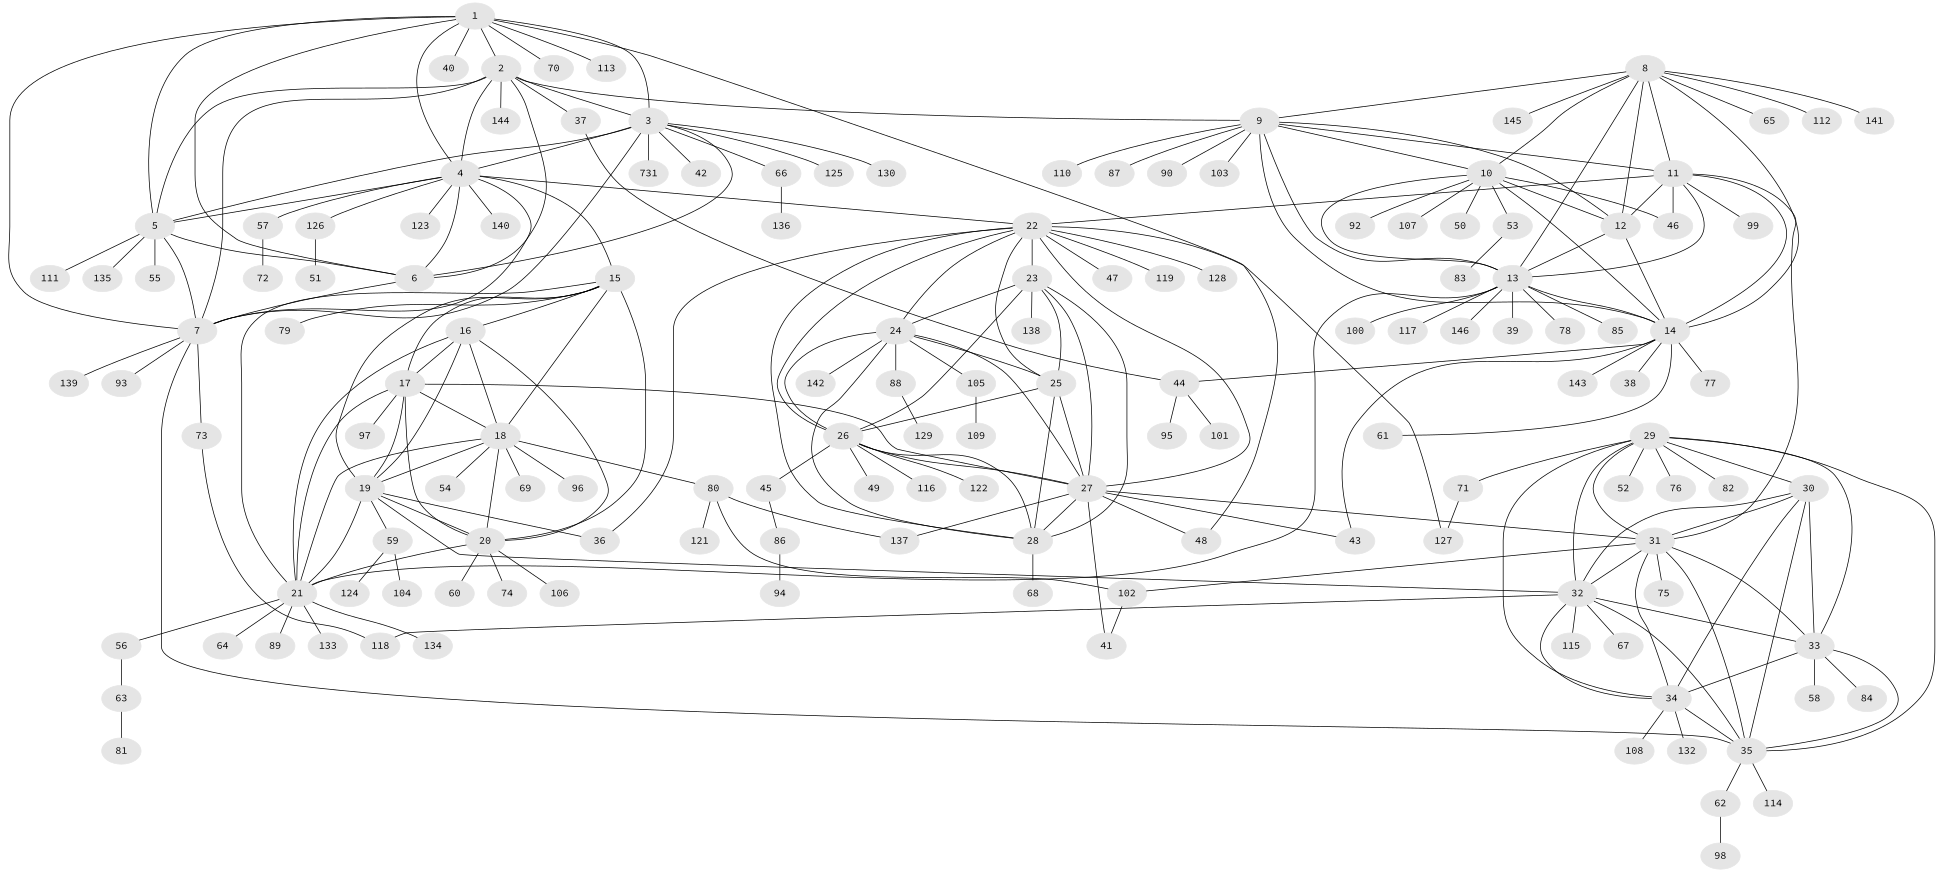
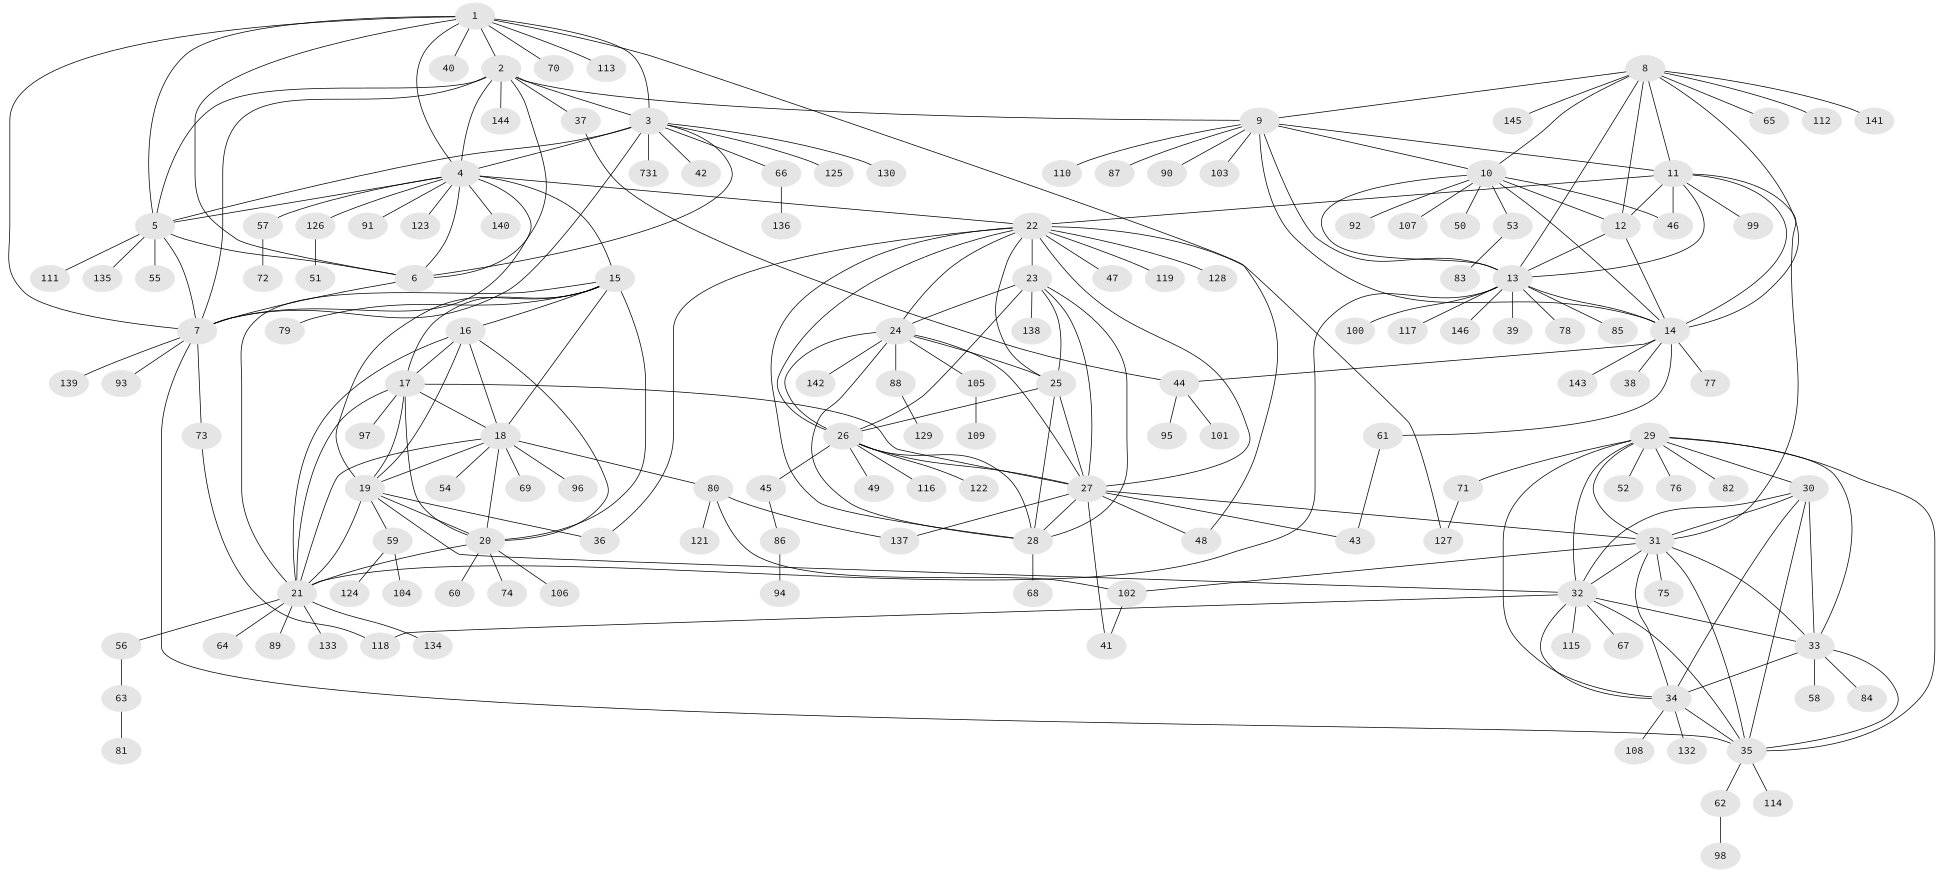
edge "9" -- "12": removed
node "91": added
edge "14" -- "43": now "61" -- "43"
